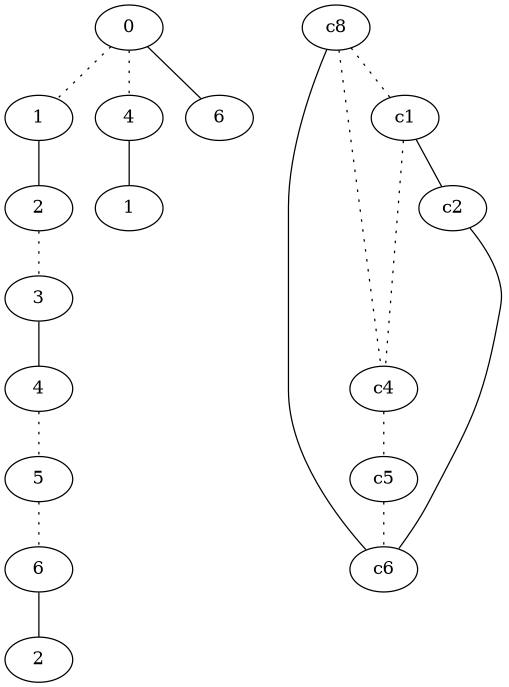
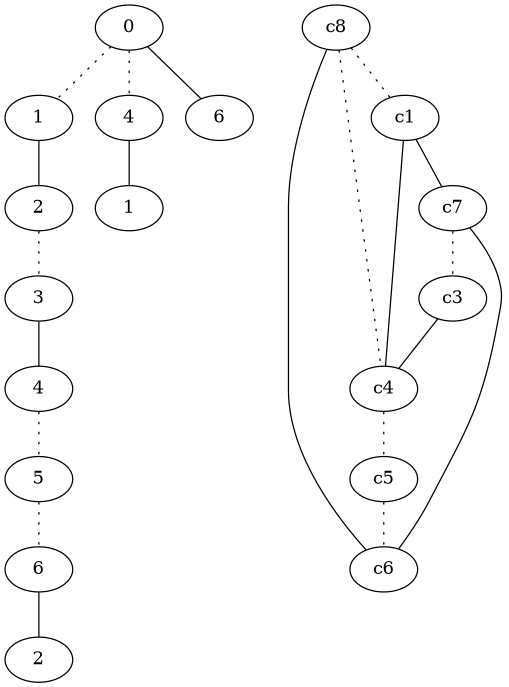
node "c2": label "c2" -> "c7"
edge "c1" -- "c4": style dotted -> solid
node "c3": added
